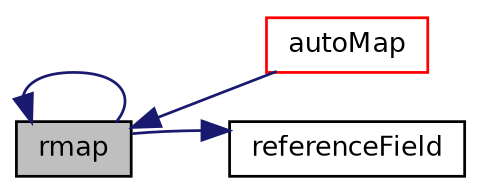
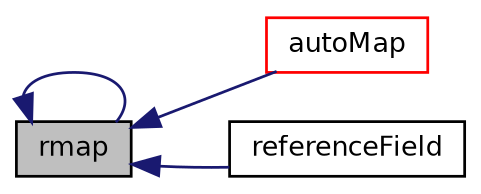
edge "rmap" -> "referenceField": reversed
